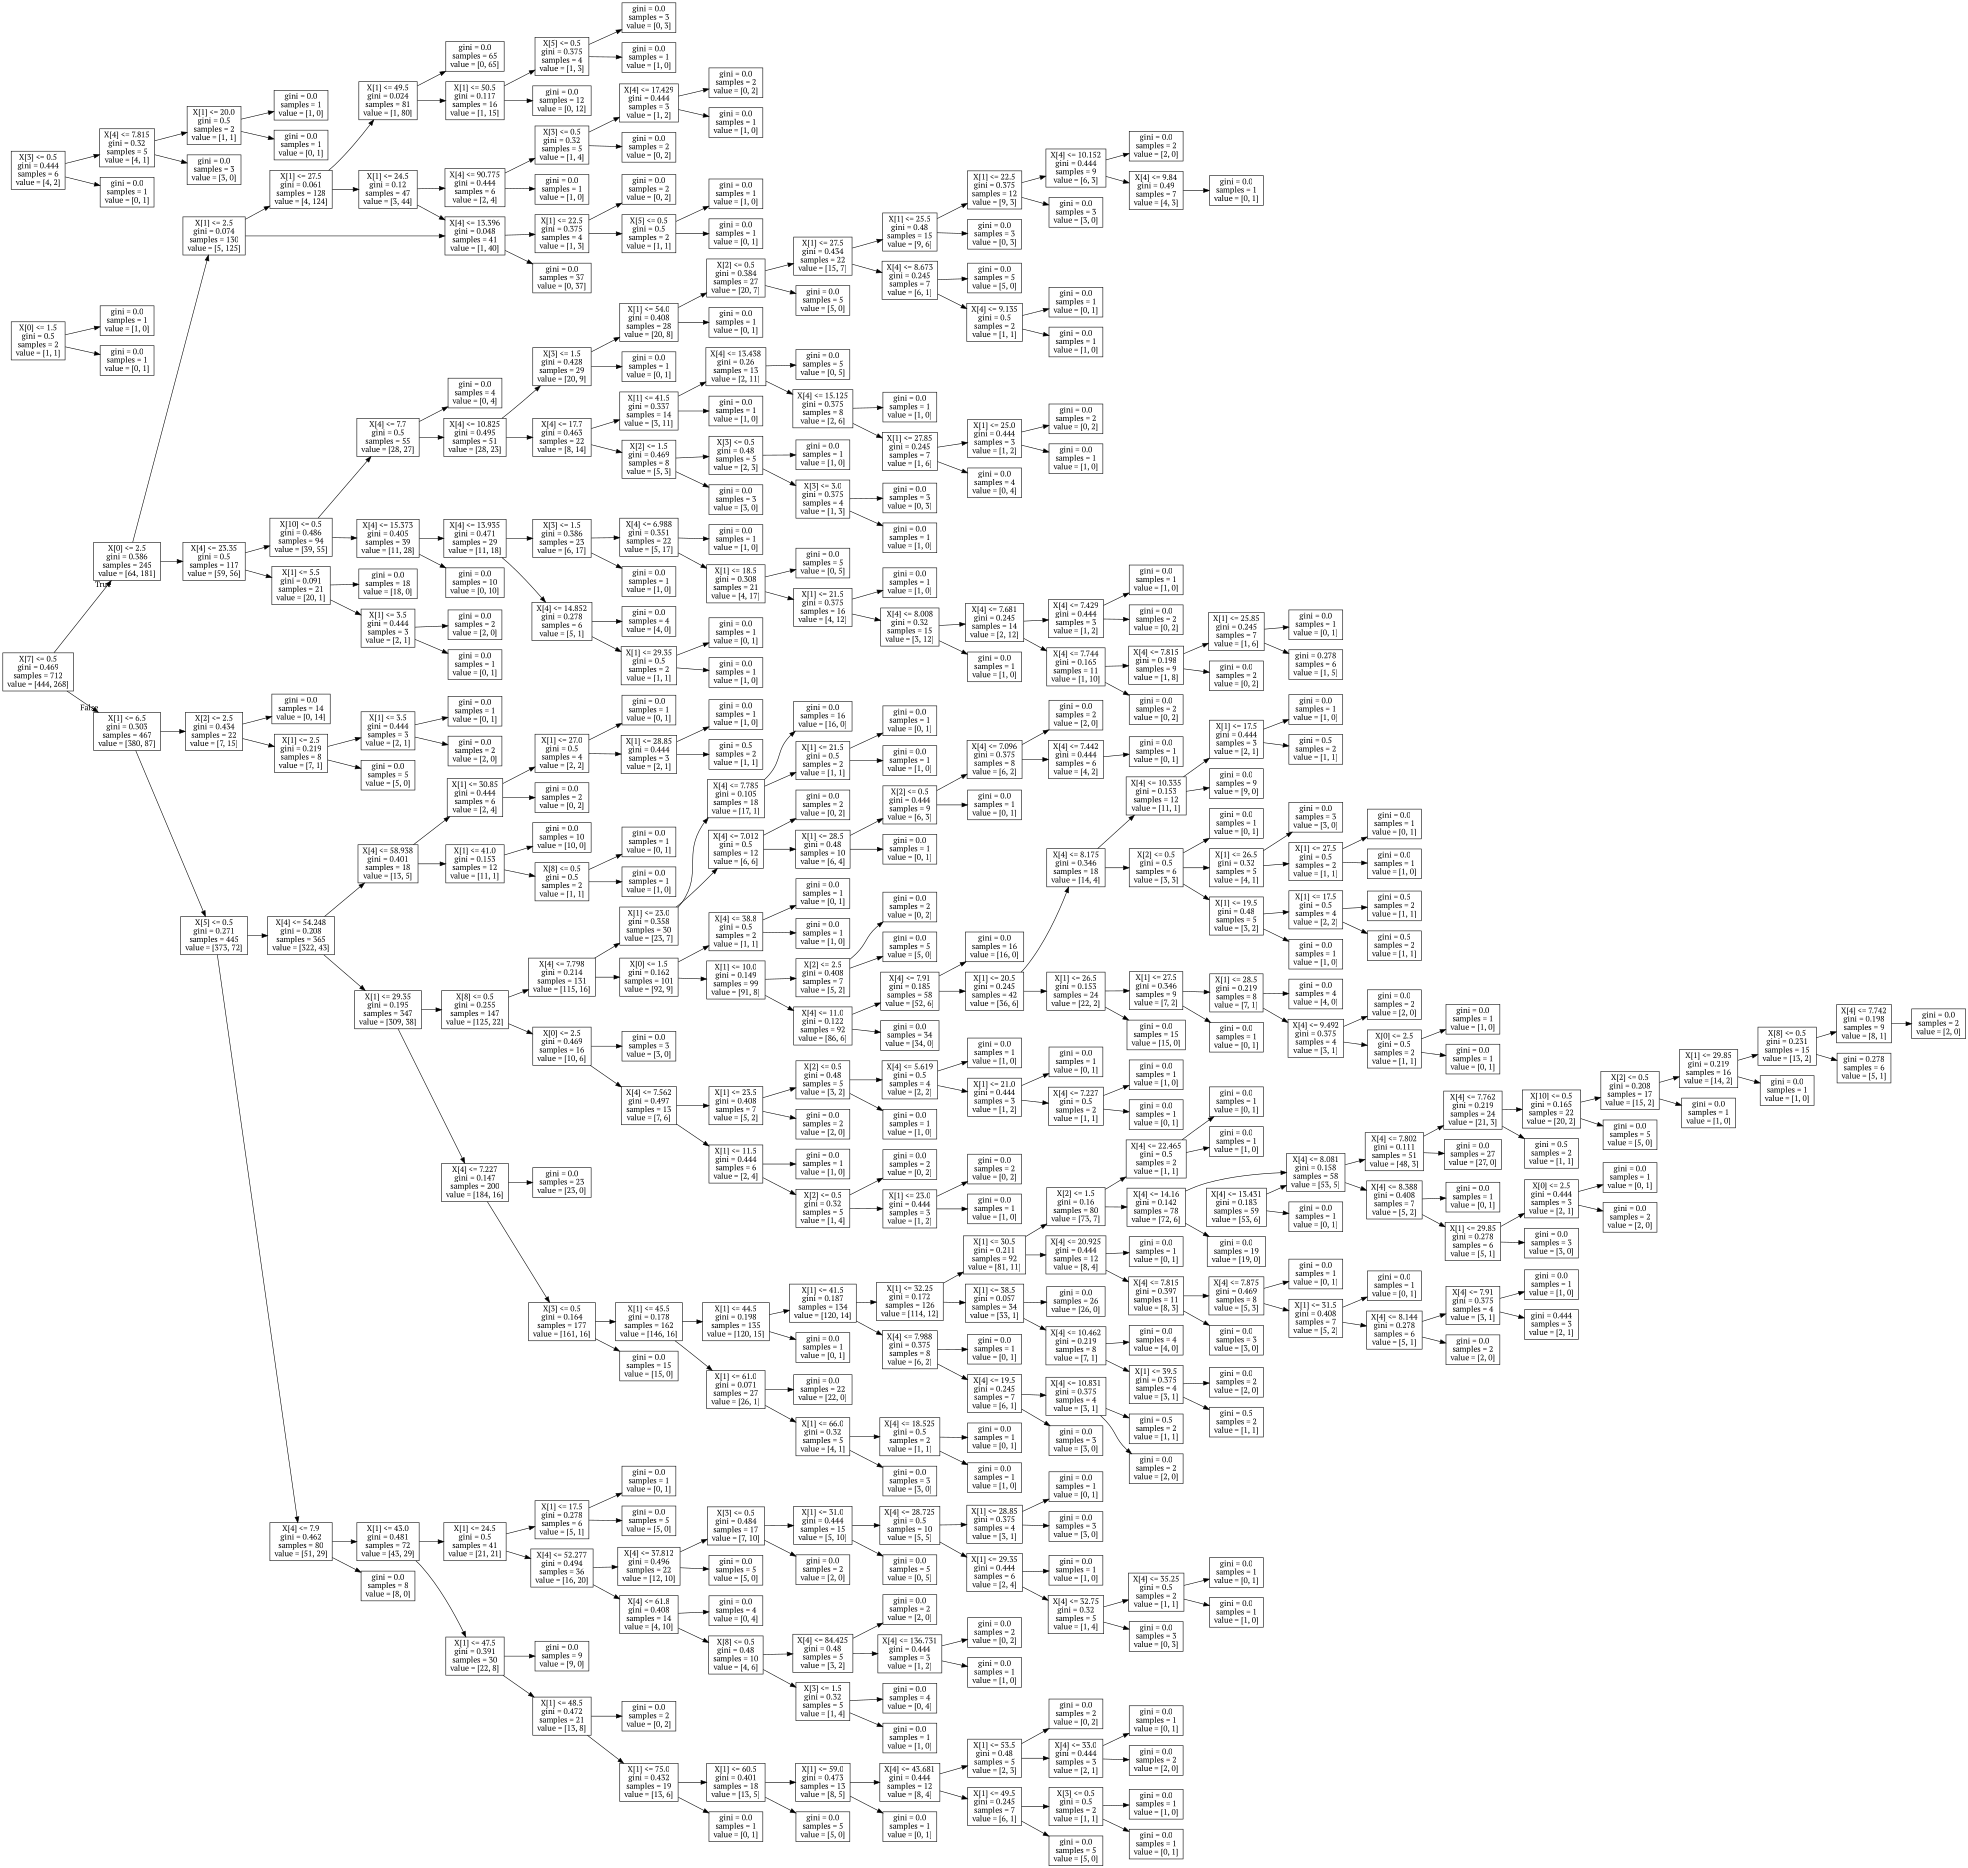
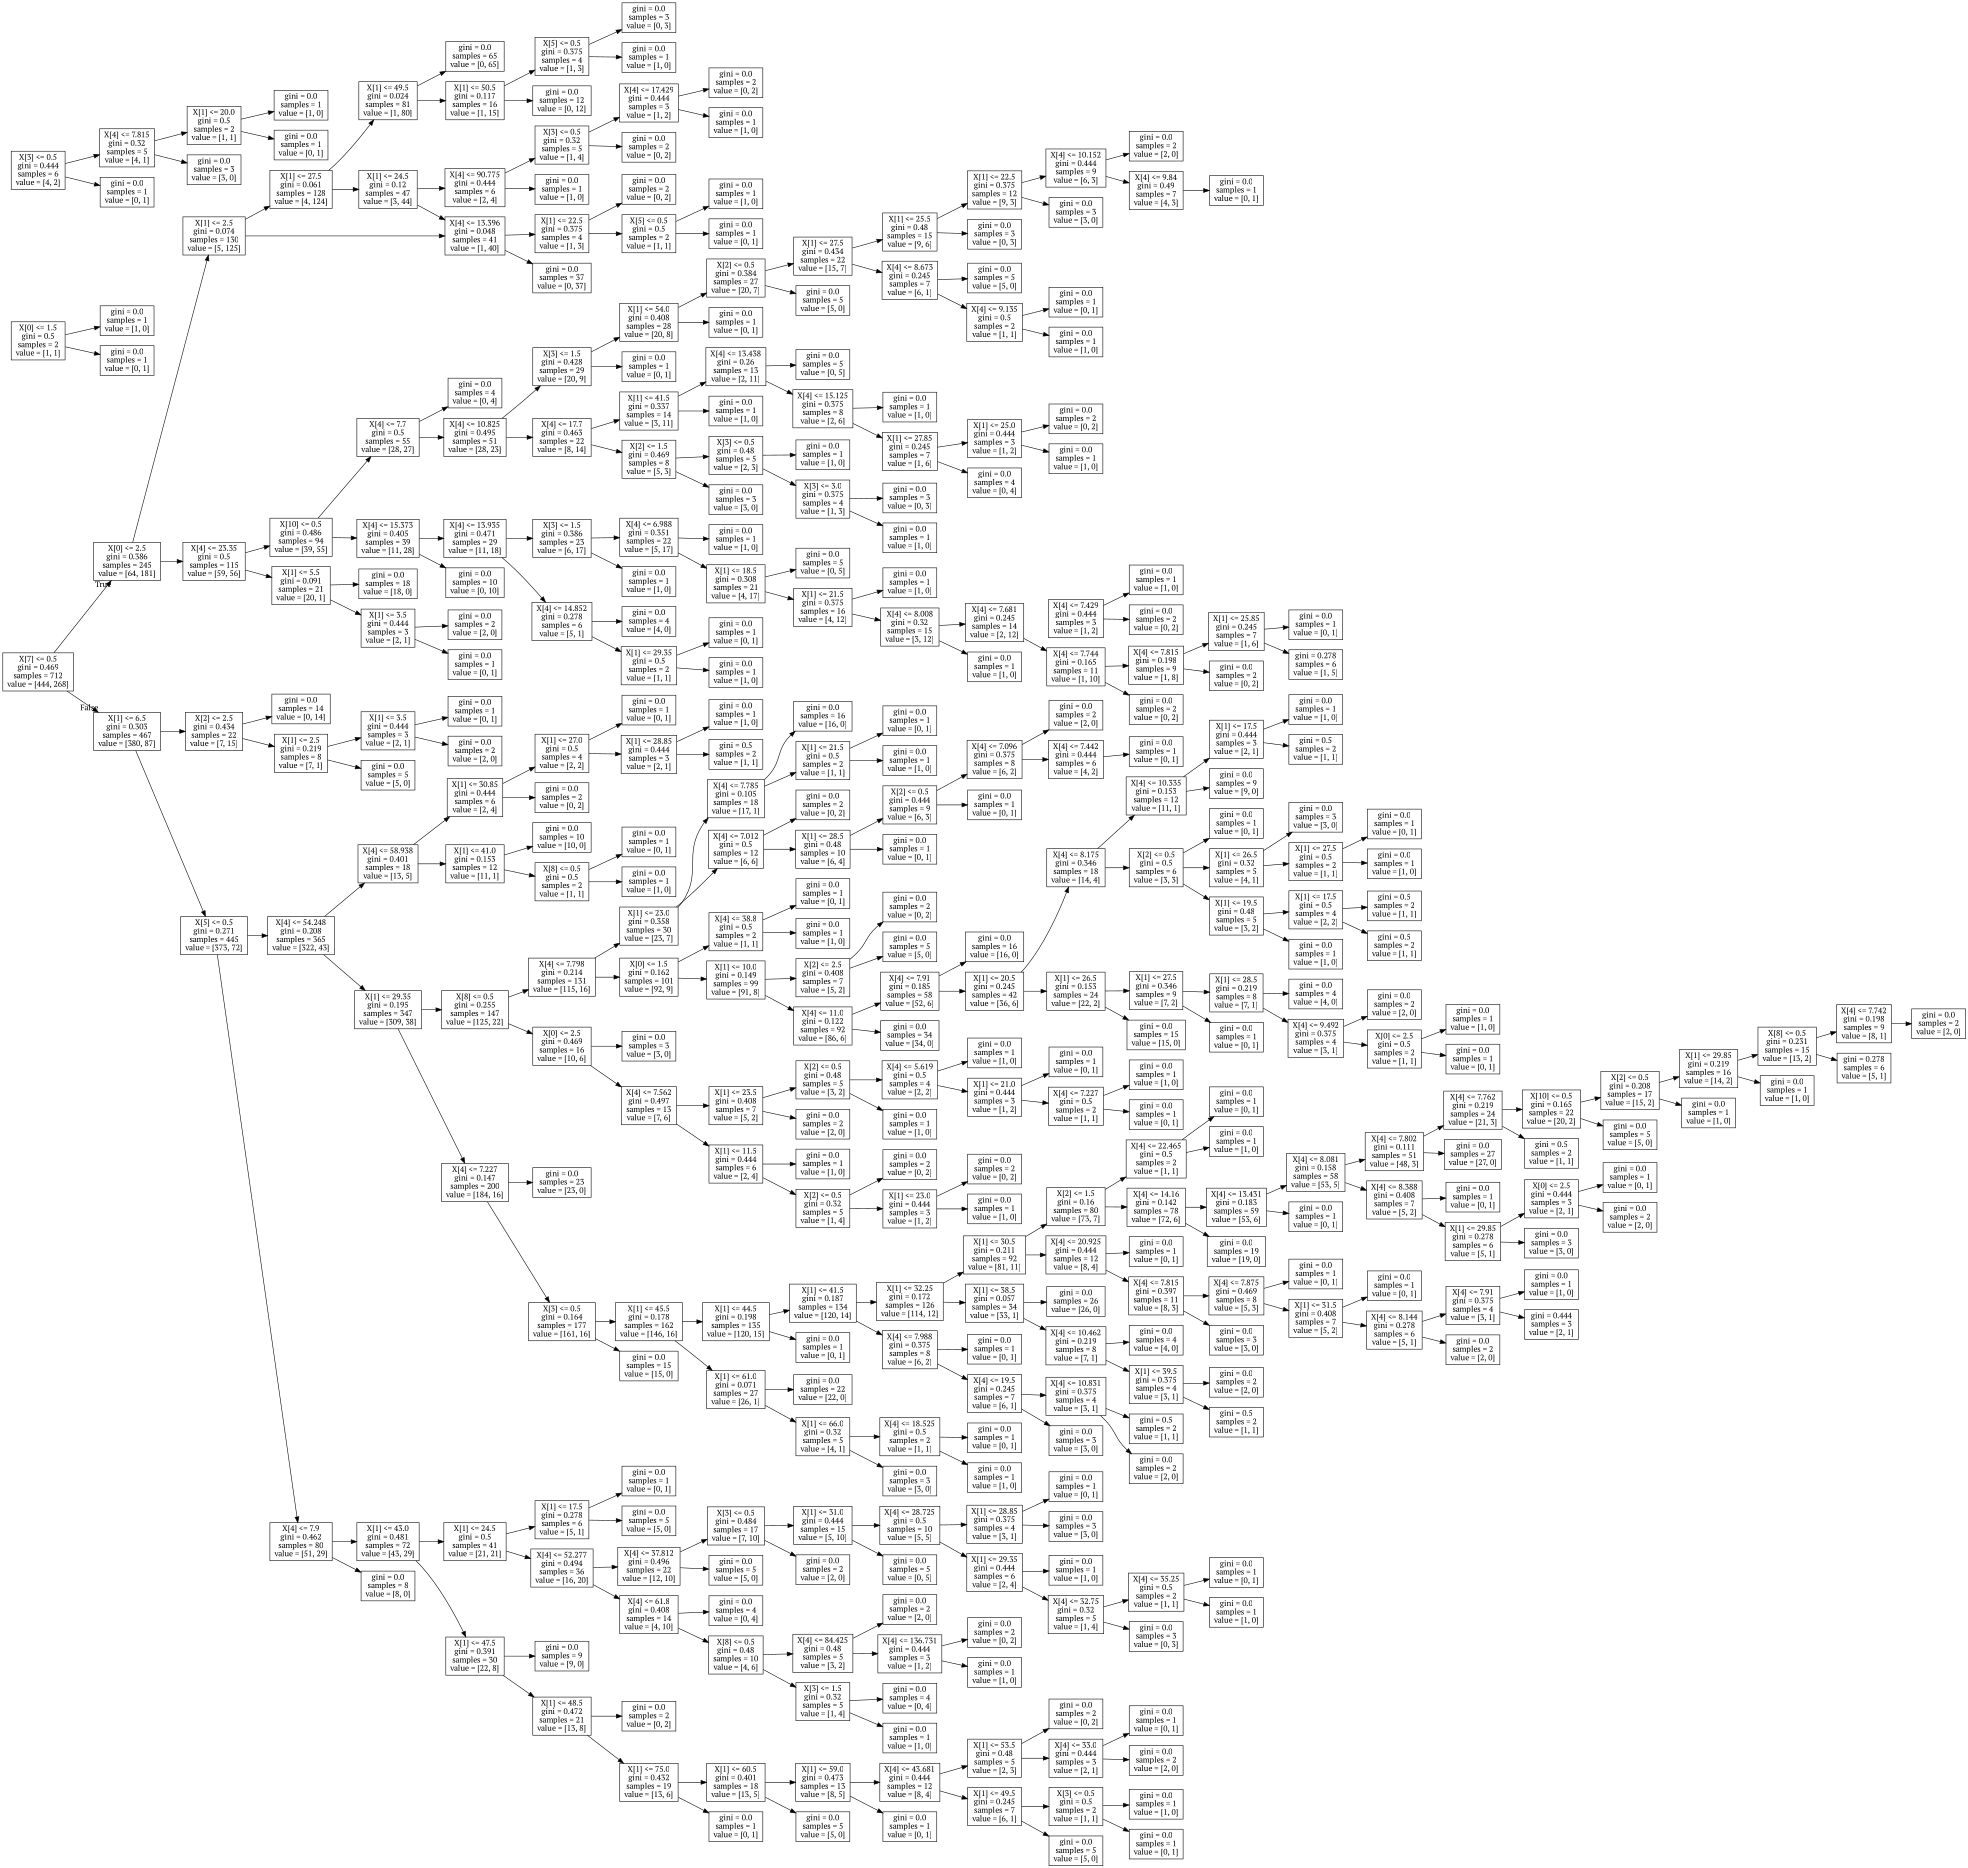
node "X[4] <= 23.35 gini = 0.5 samples = 117 value = [59, 56]": label "X[4] <= 23.35 gini = 0.5 samples = 117 value = [59, 56]" -> "X[4] <= 23.35 gini = 0.5 samples = 115 value = [59, 56]"
edge "X[4] <= 7.681 gini = 0.245 samples = 14 value = [2, 12]" -> "X[4] <= 7.429 gini = 0.444 samples = 3 value = [1, 2]": removed
edge "X[4] <= 14.16 gini = 0.142 samples = 78 value = [72, 6]" -> "X[4] <= 8.081 gini = 0.158 samples = 58 value = [53, 5]": now "X[4] <= 14.16 gini = 0.142 samples = 78 value = [72, 6]" -> "X[4] <= 13.431 gini = 0.183 samples = 59 value = [53, 6]"
